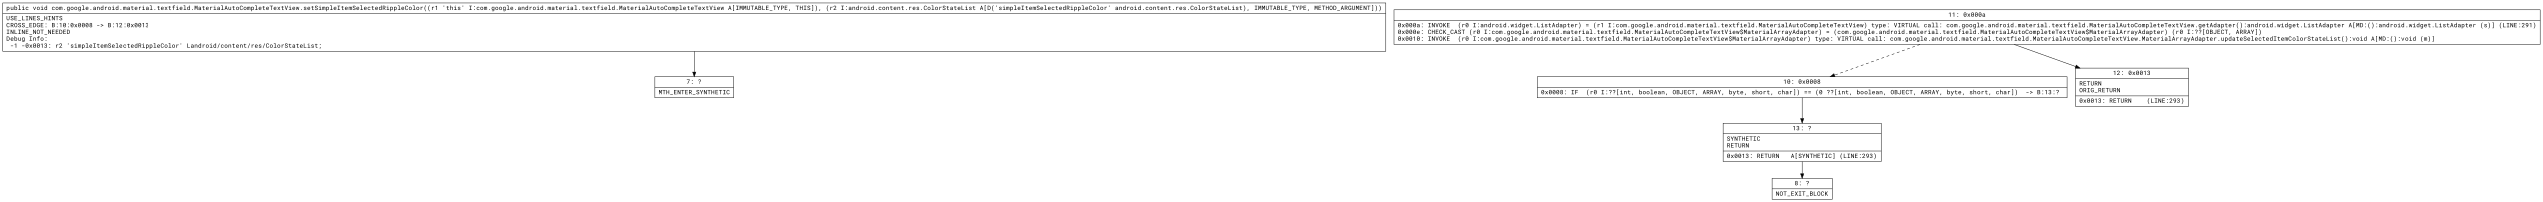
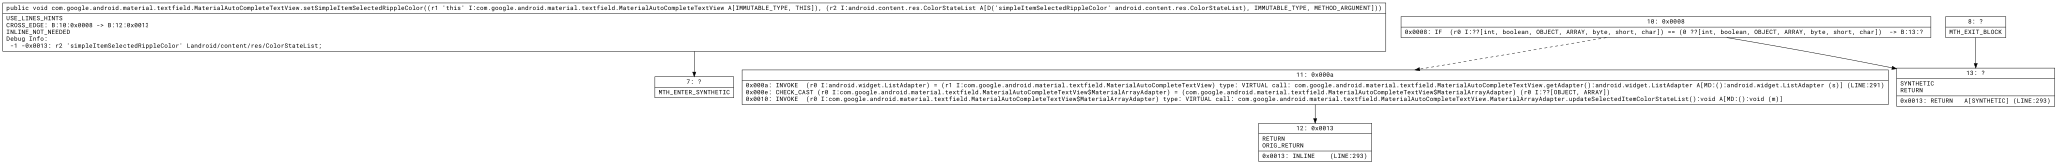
edge "11: 0x000a" -> "10: 0x0008": reversed
node "12: 0x0013": text "0x0013: RETURN    (LINE:293)" -> "0x0013: INLINE    (LINE:293)"
edge "13: ?" -> "8: ?": reversed
node "8: ?": text "NOT_EXIT_BLOCK" -> "MTH_EXIT_BLOCK"
